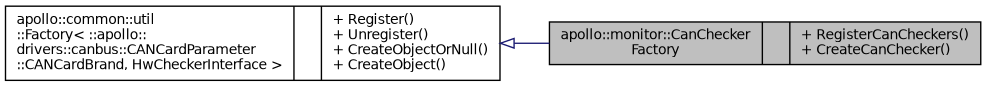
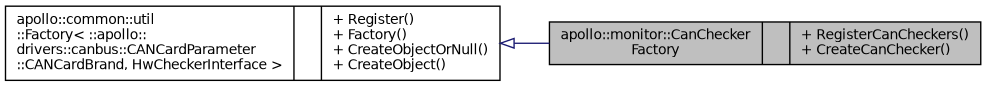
node "apollo::common::util": text "+ Unregister()" -> "+ Factory()"
